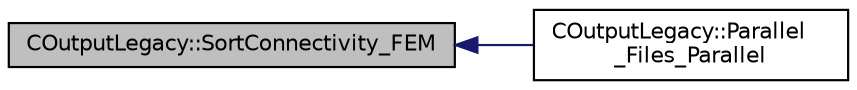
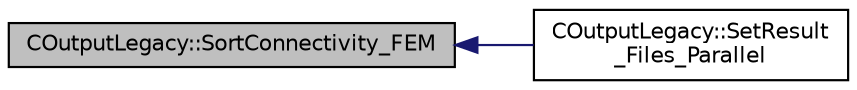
node "COutputLegacy::Parallel _Files_Parallel": label "COutputLegacy::Parallel _Files_Parallel" -> "COutputLegacy::SetResult _Files_Parallel"
